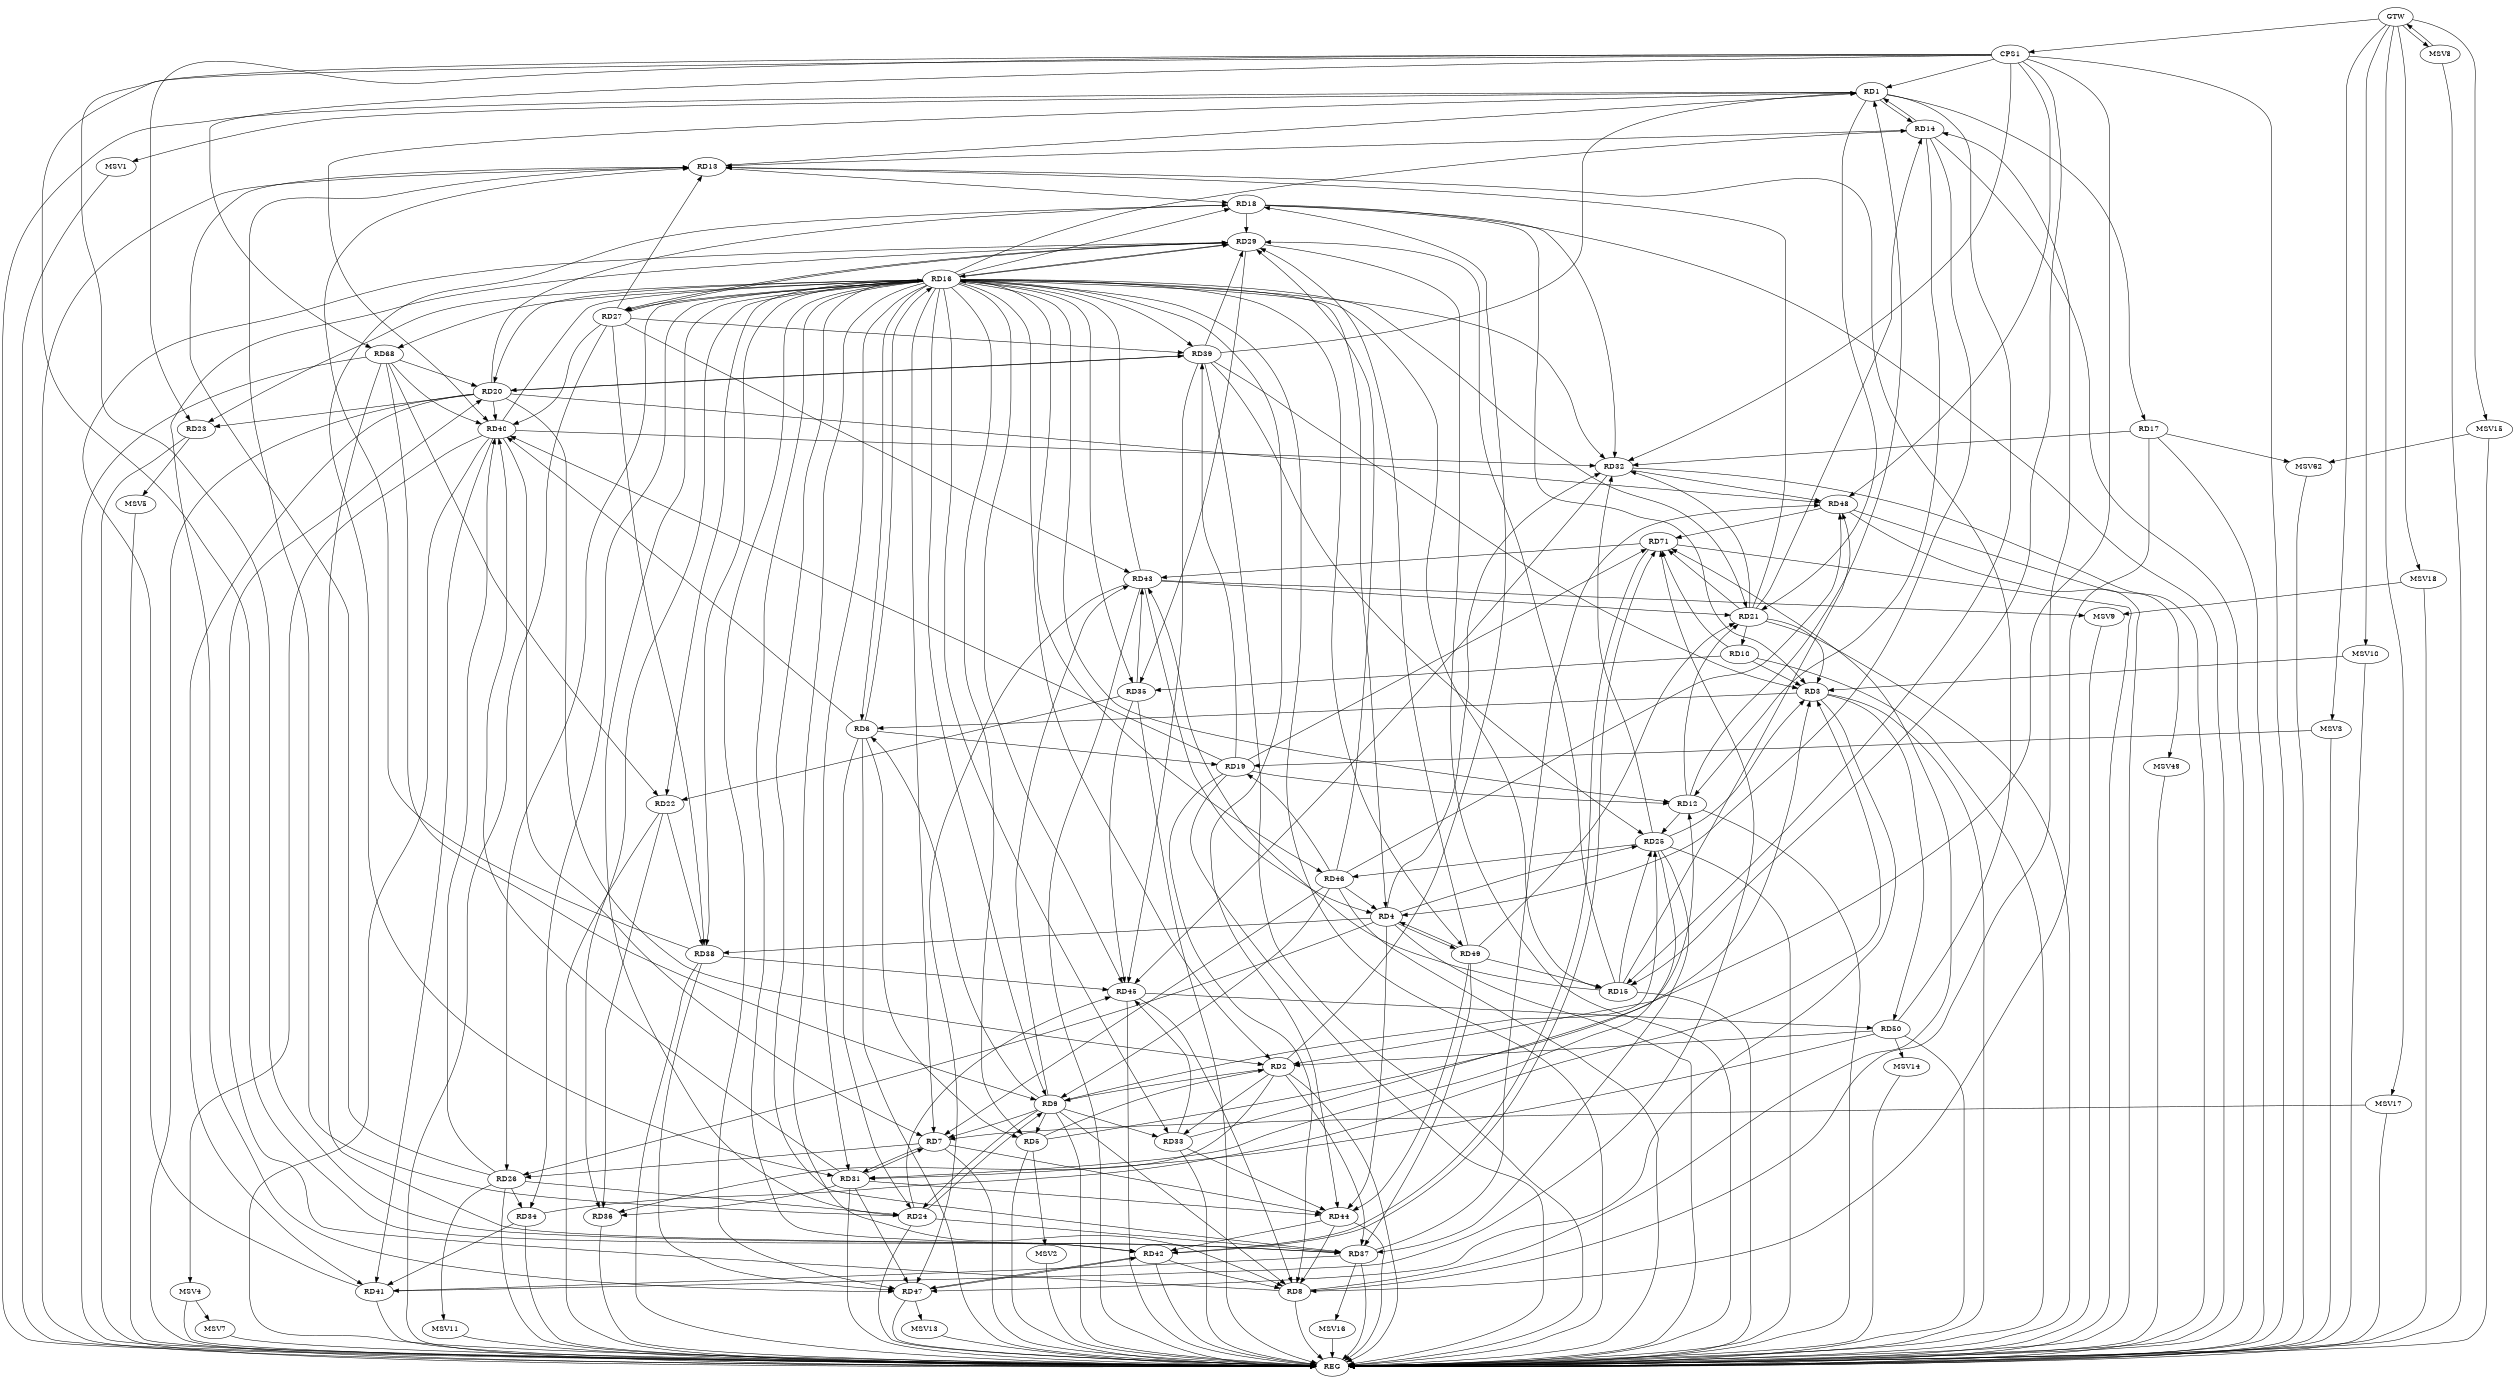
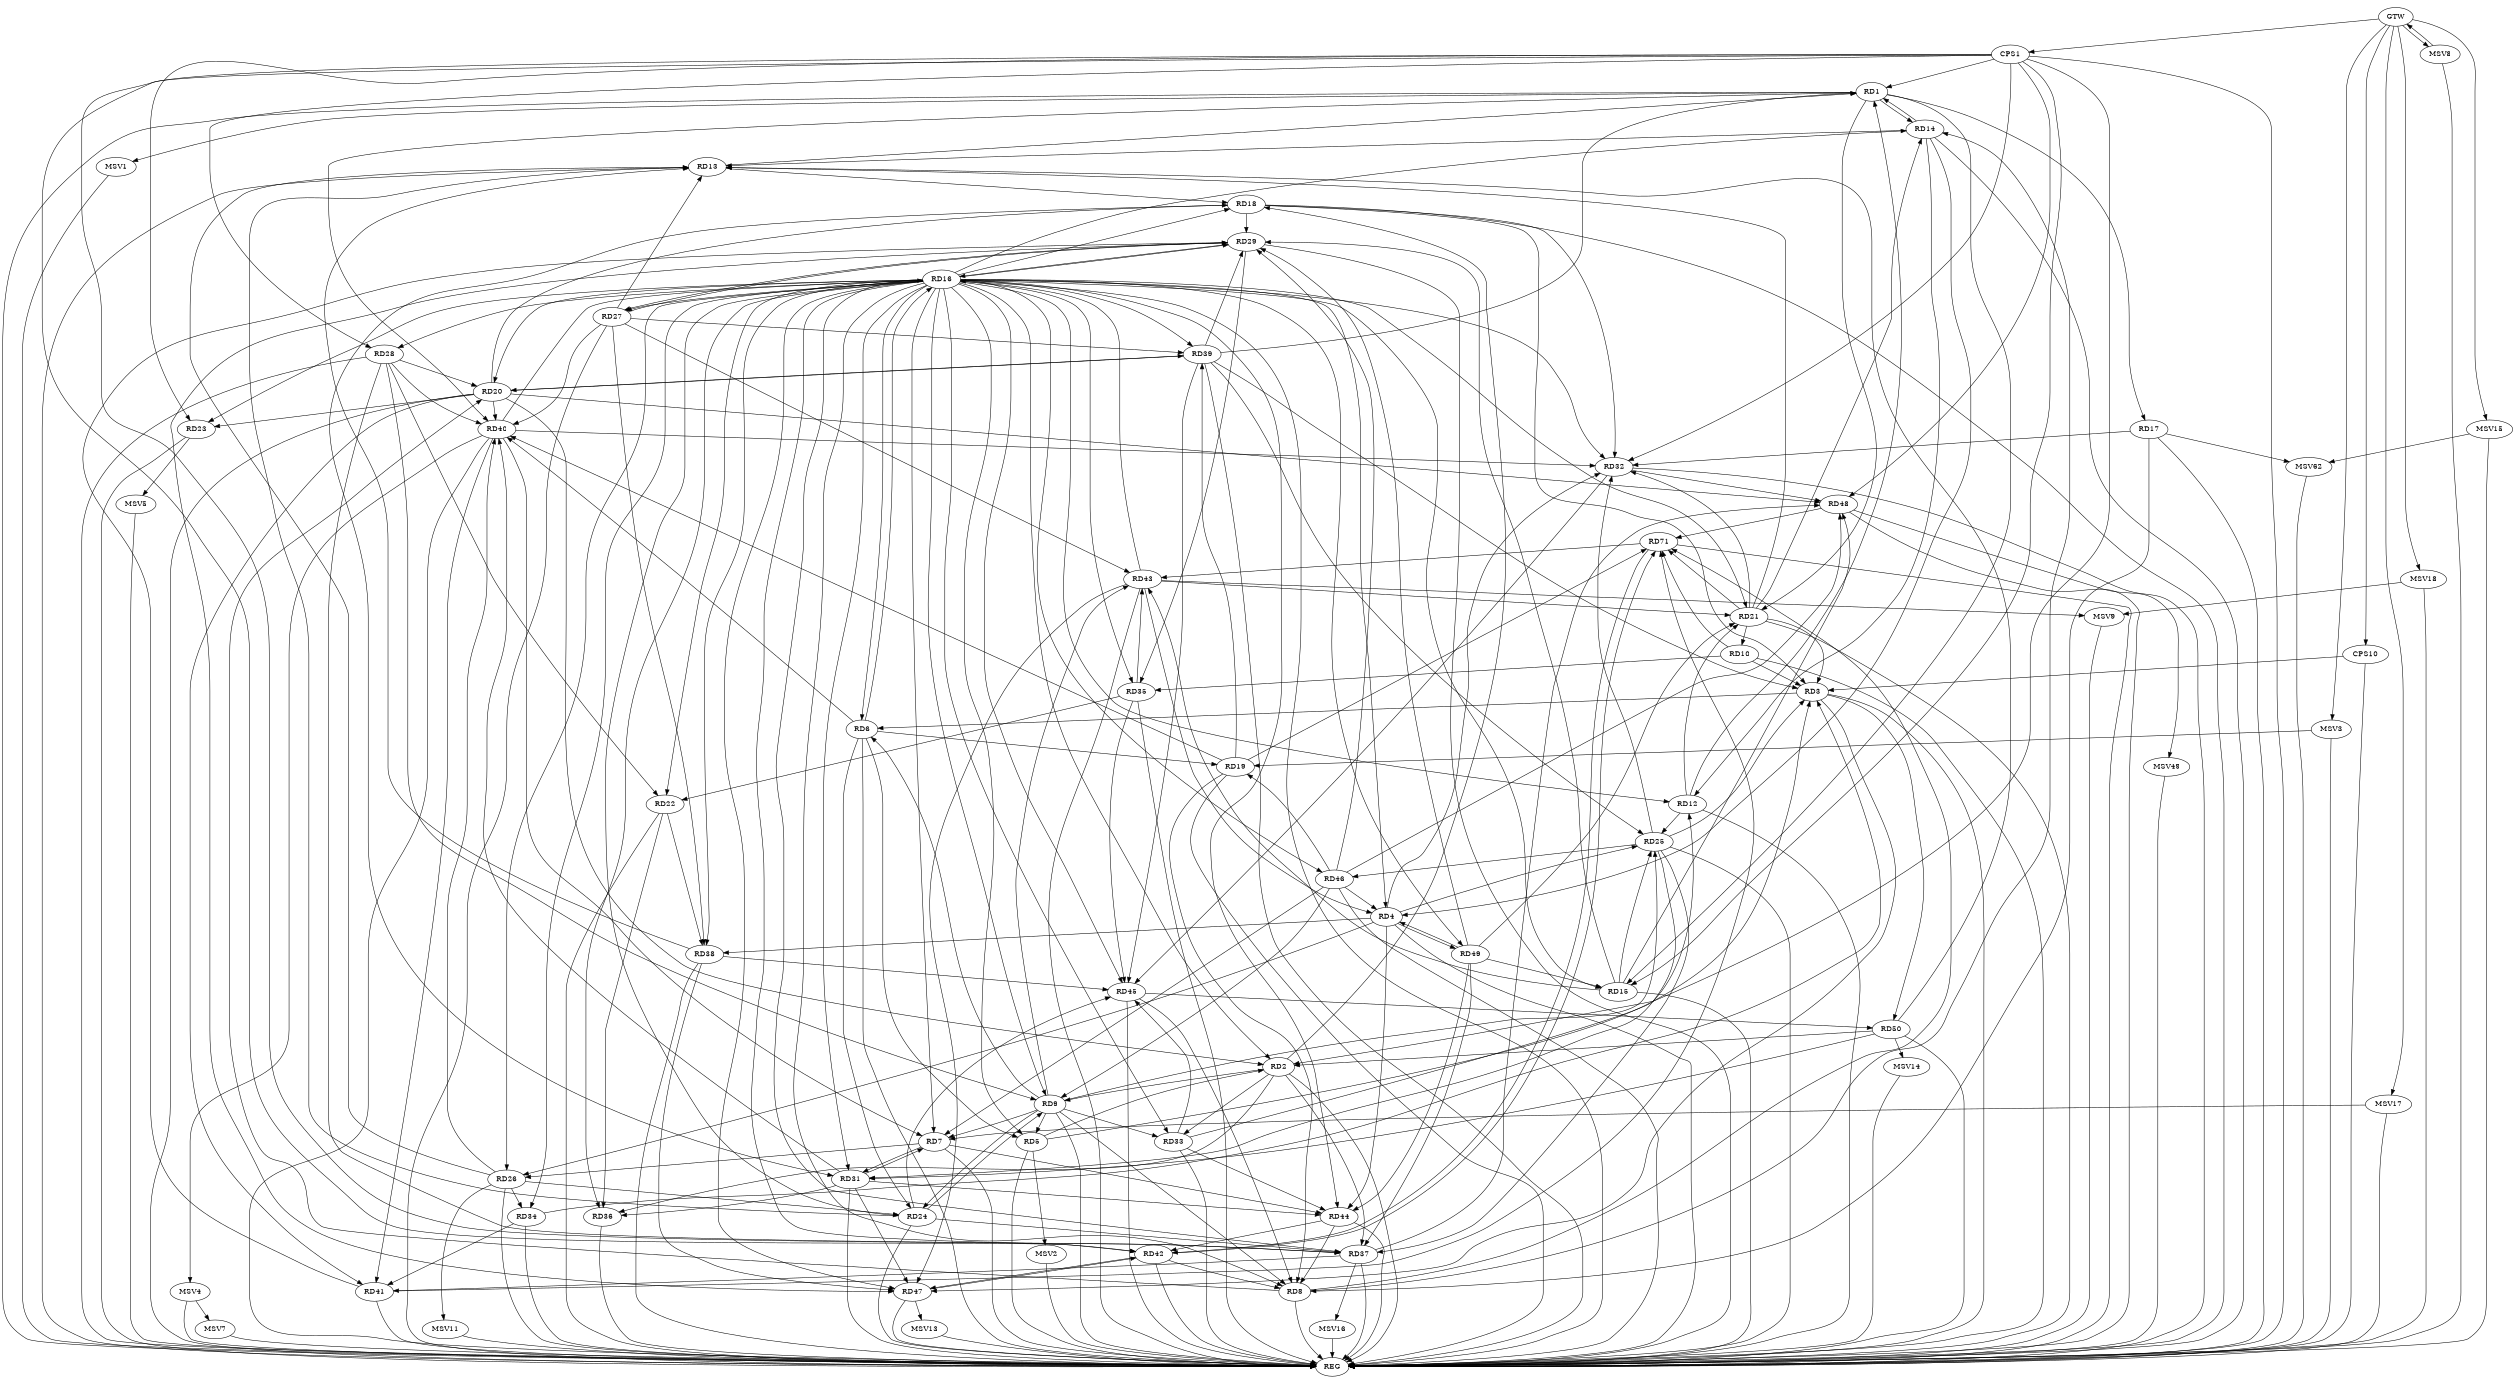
node "RD68": label "RD68" -> "RD28"
node "MSV10": label "MSV10" -> "CPS10"
edge "RD19" -> "RD12": removed
